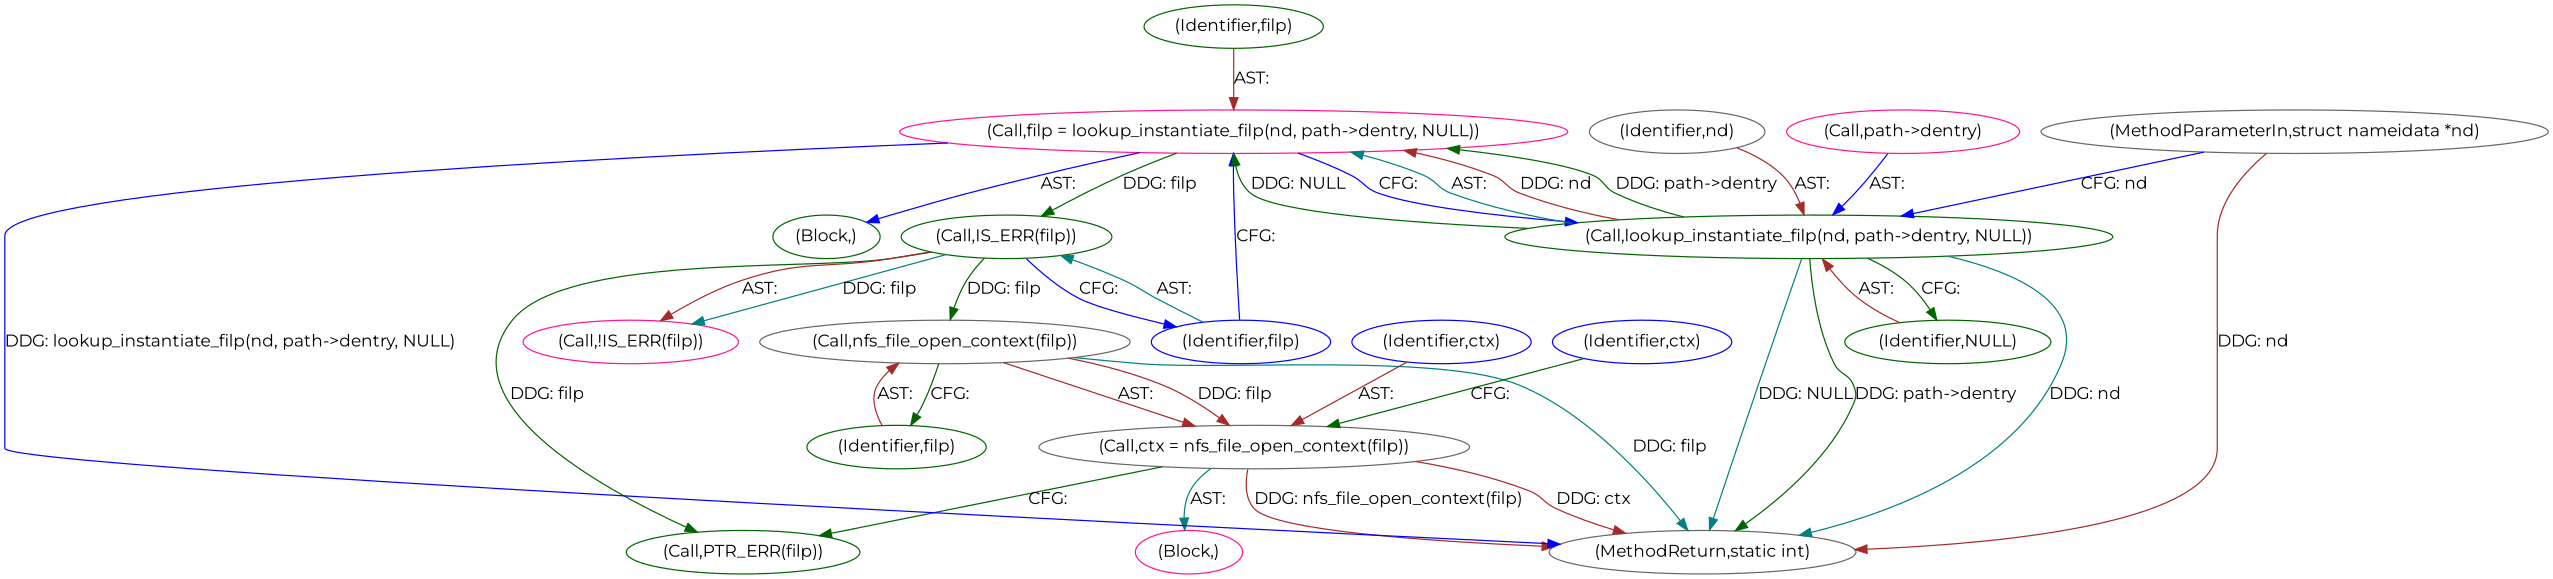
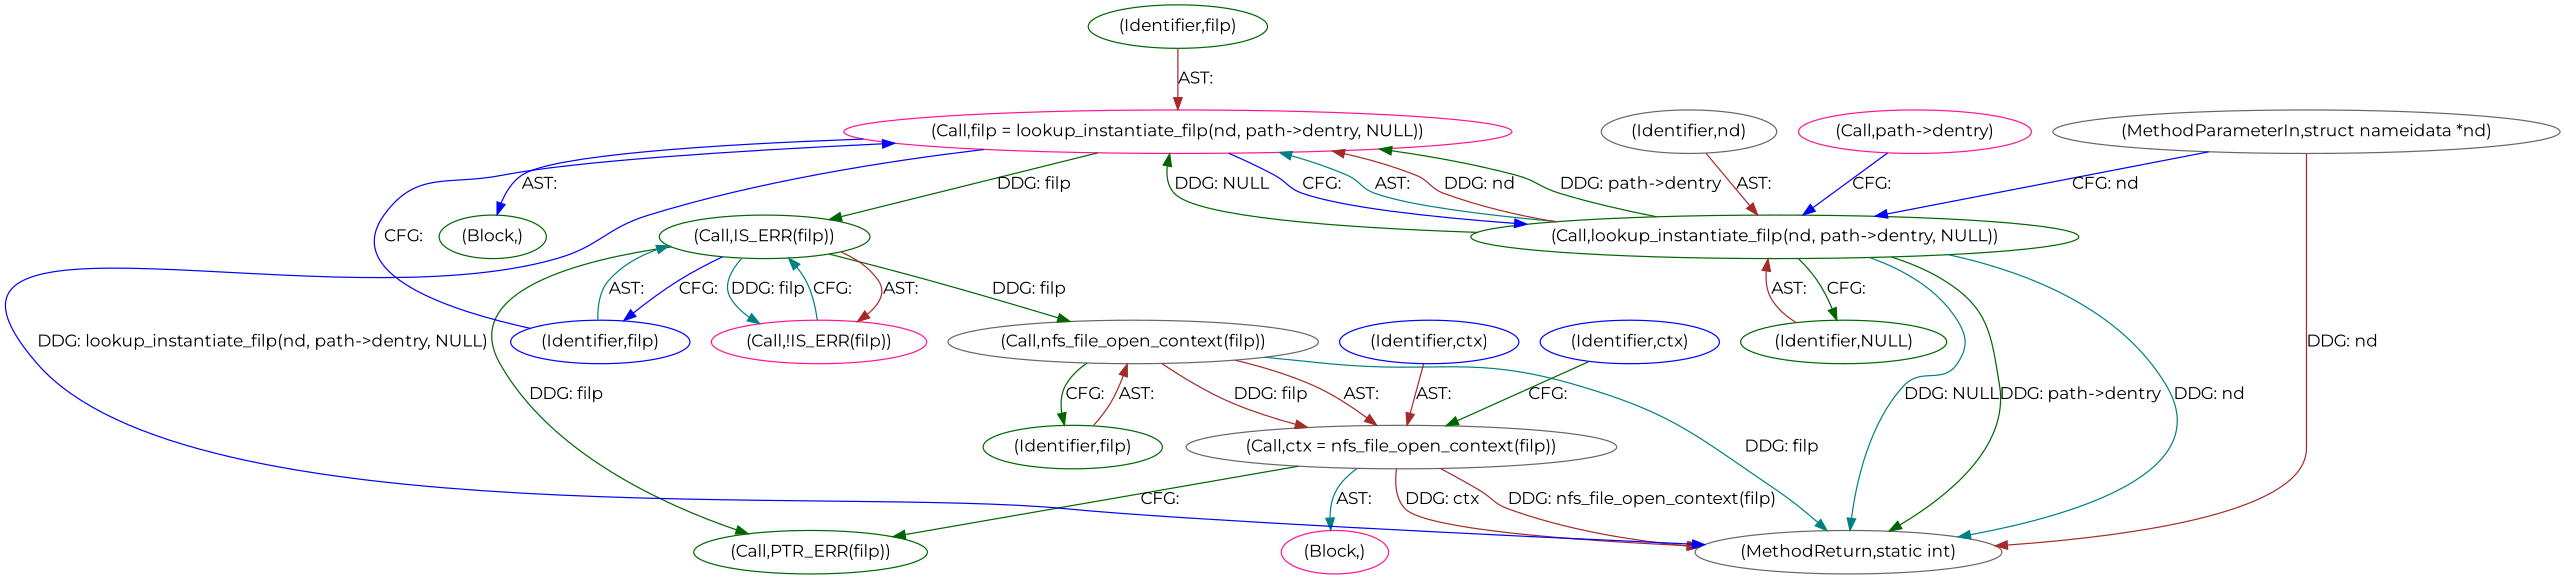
edge "(Call,path->dentry)" -> "(Call,lookup_instantiate_filp(nd, path->dentry, NULL))": label "AST: " -> "CFG: "
edge "(Call,!IS_ERR(filp))" -> "(Call,IS_ERR(filp))": added, label "CFG:"
